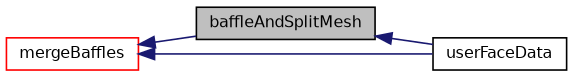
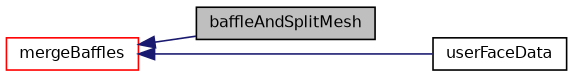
edge "userFaceData" -> "baffleAndSplitMesh": removed
